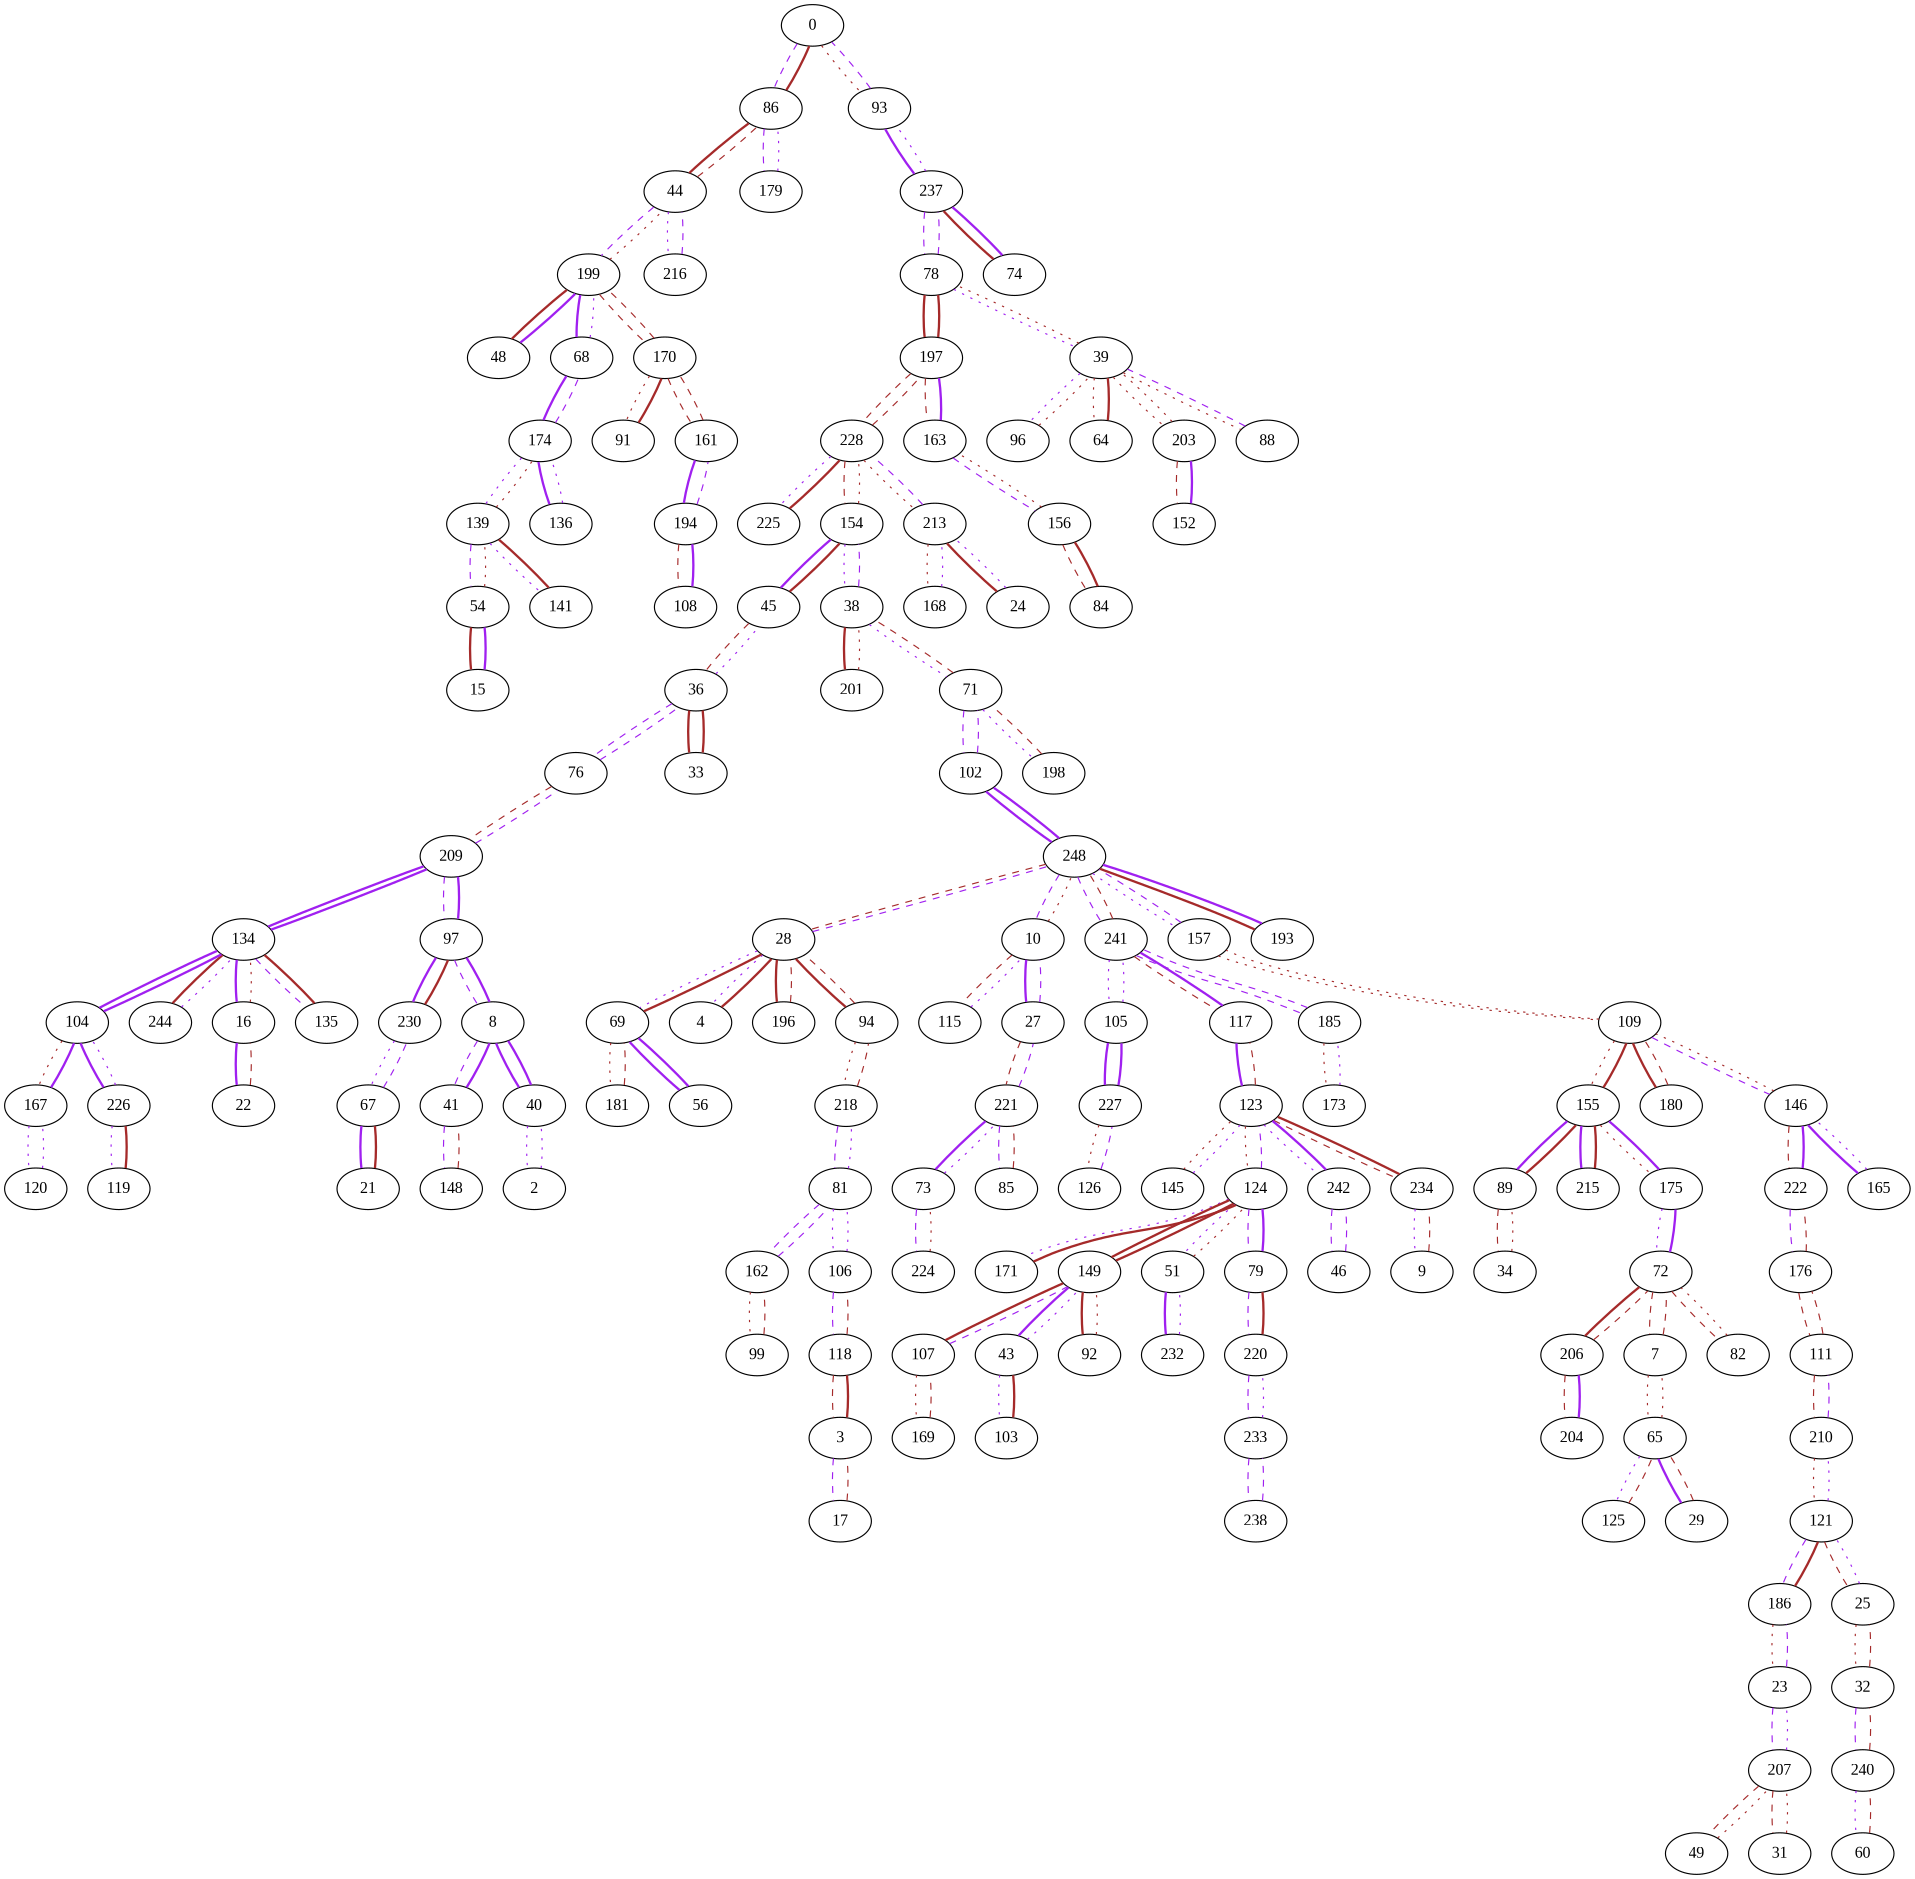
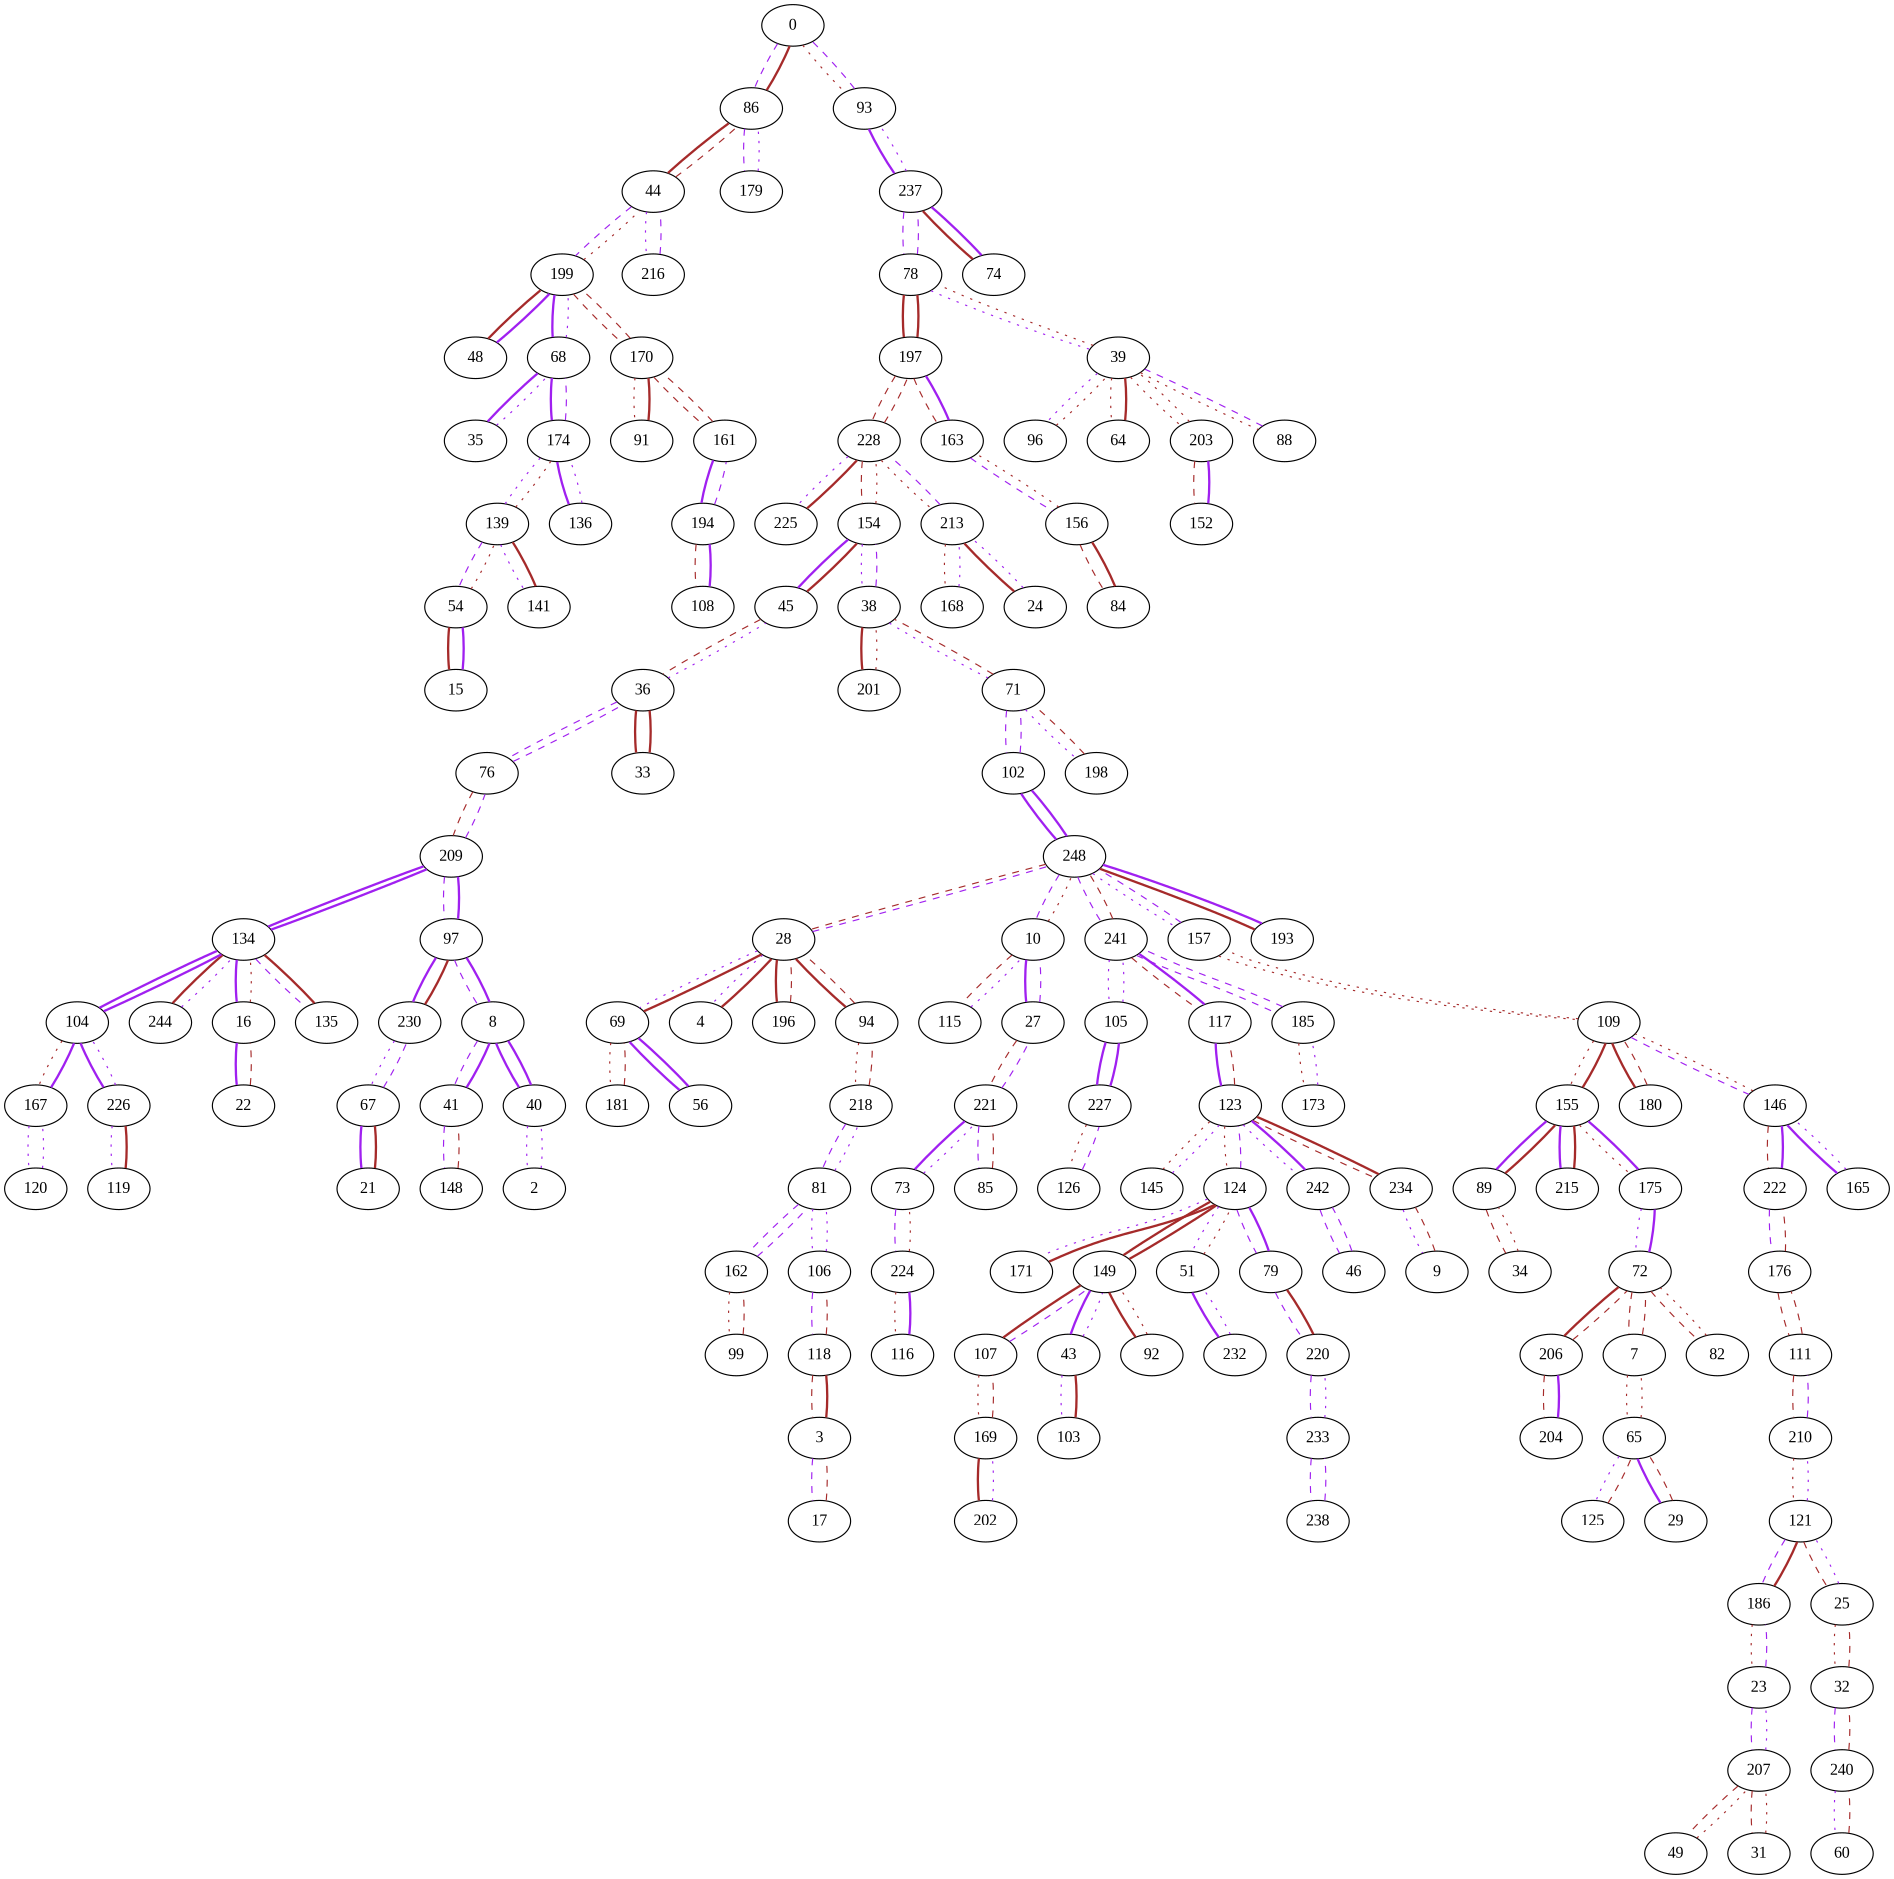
node "35": added
node "116": added
node "202": added
